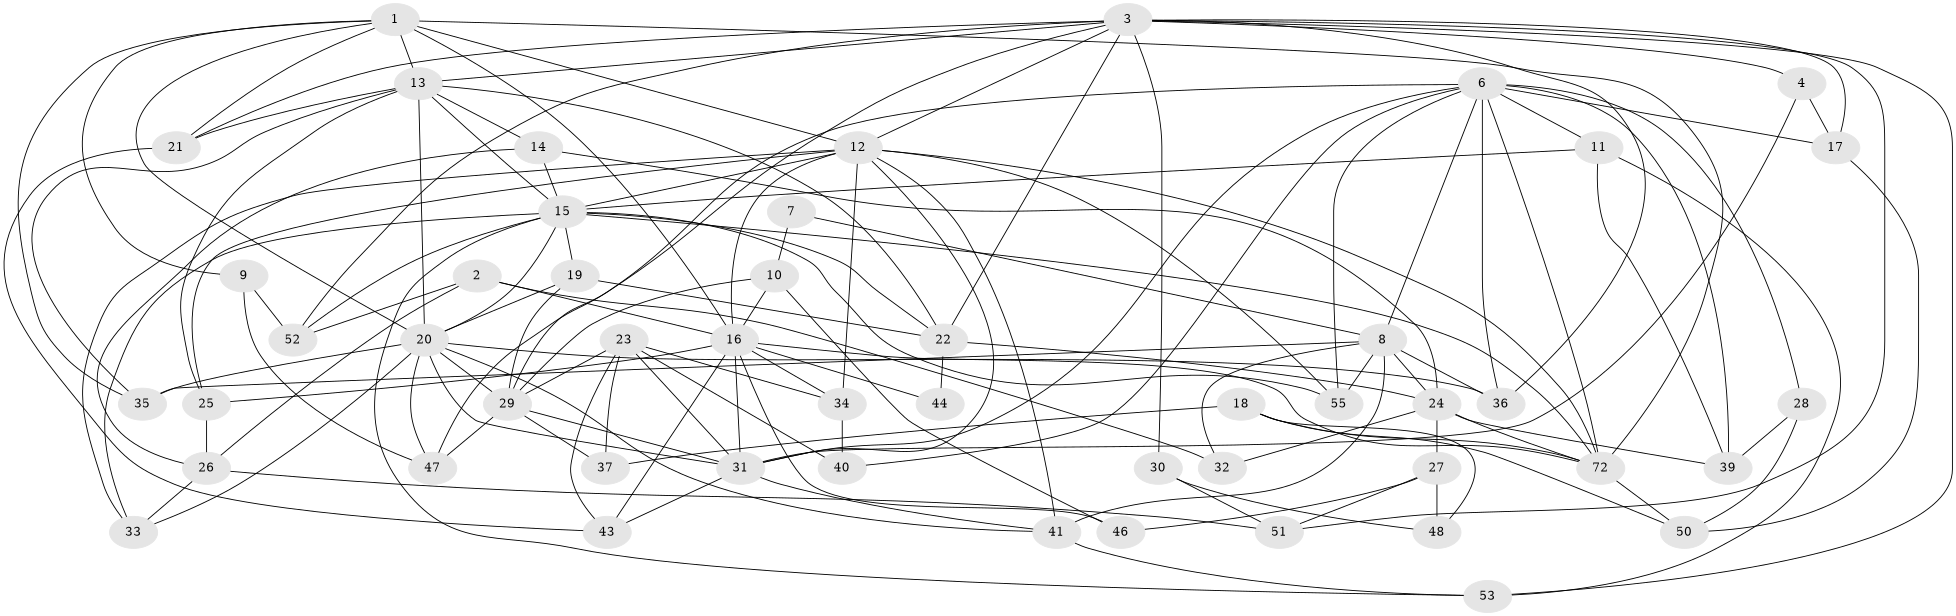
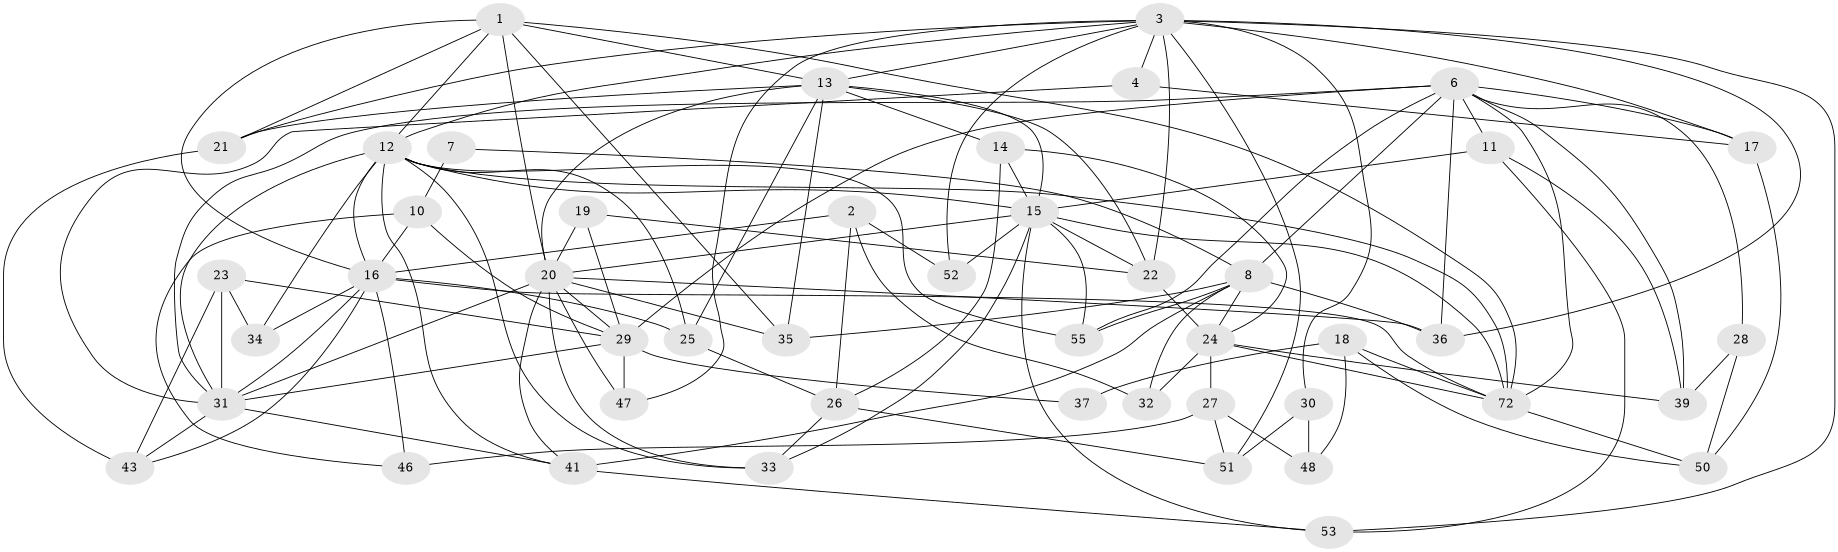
edge "15" -- "19": removed
node "9": removed
edge "23" -- "37": removed
node "44": removed
node "40": removed
